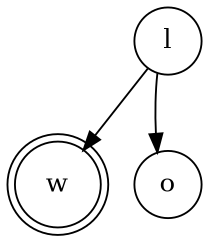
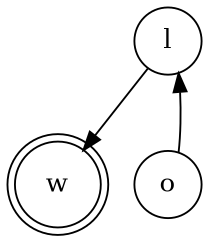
edge "l" -> "o": reversed
